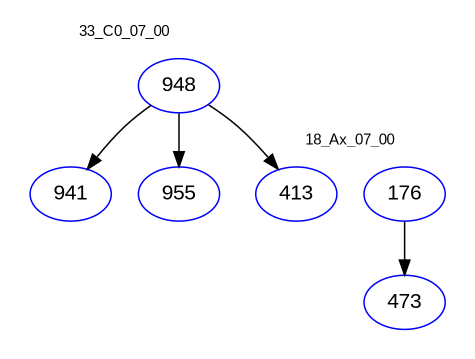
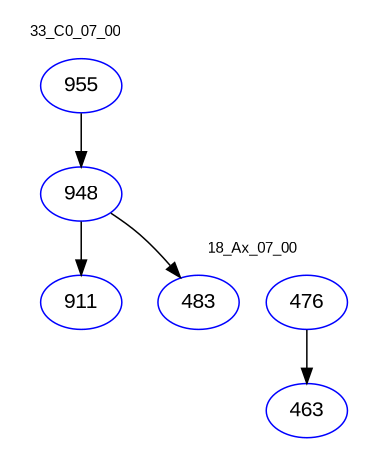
edge "948" -> "955": reversed
node "941": label "941" -> "911"
node "413": label "413" -> "483"
node "176": label "176" -> "476"
node "473": label "473" -> "463"
